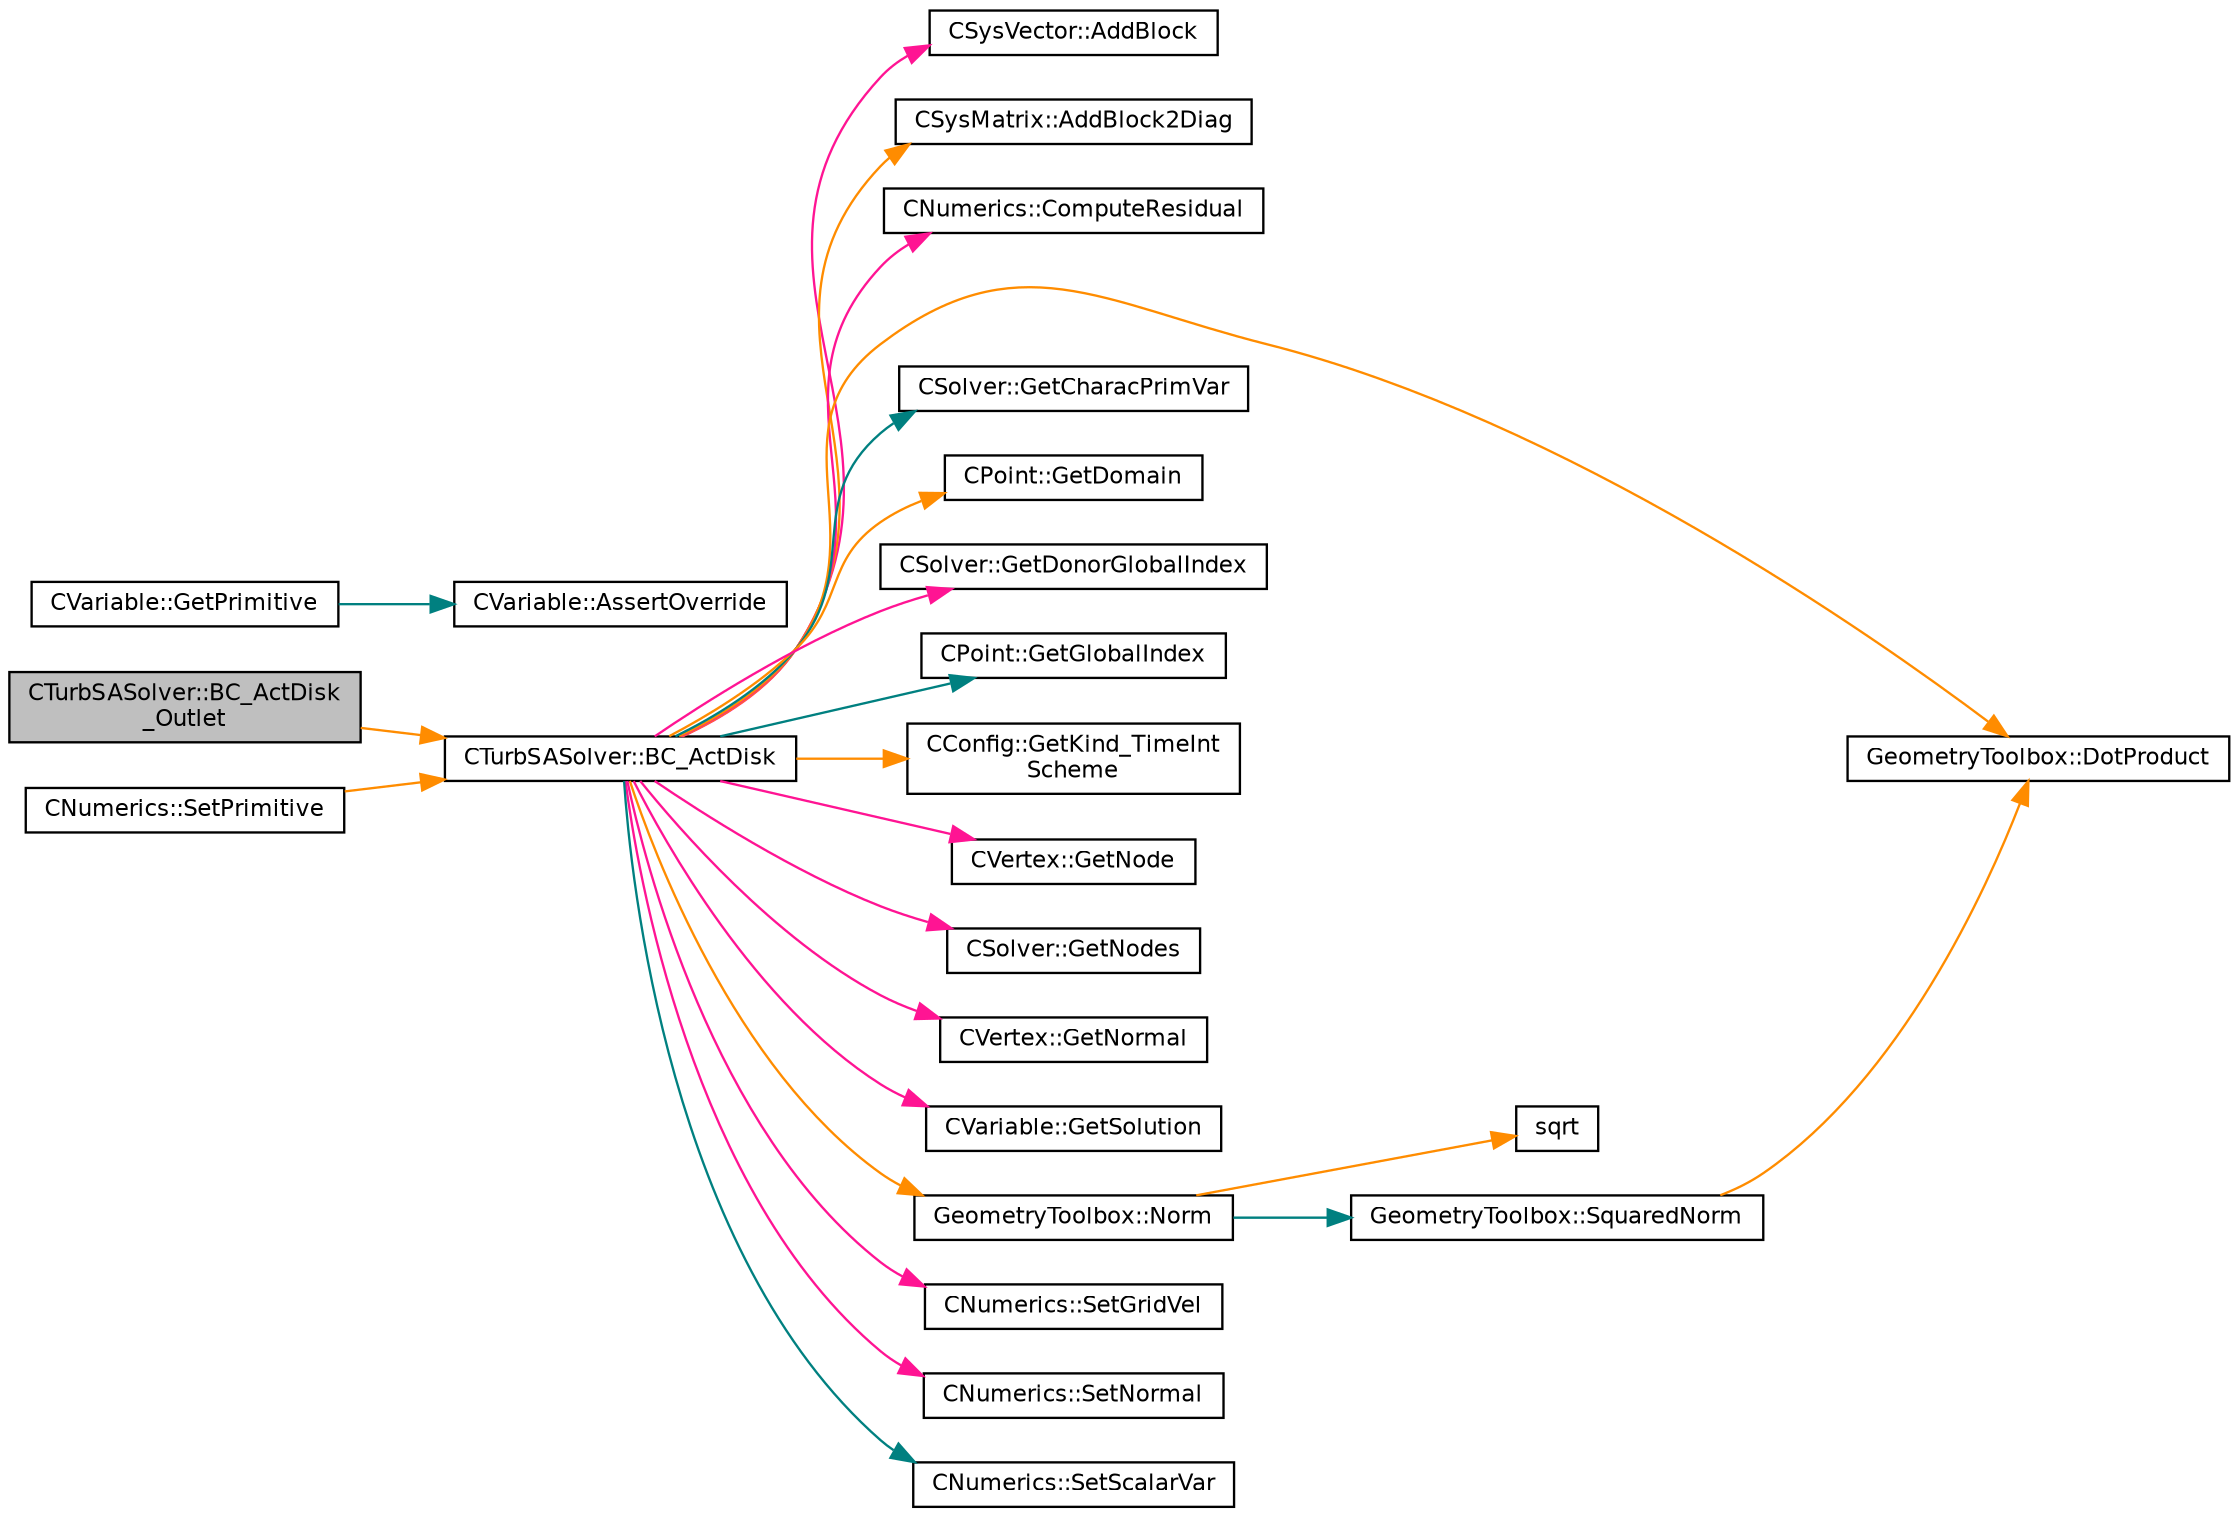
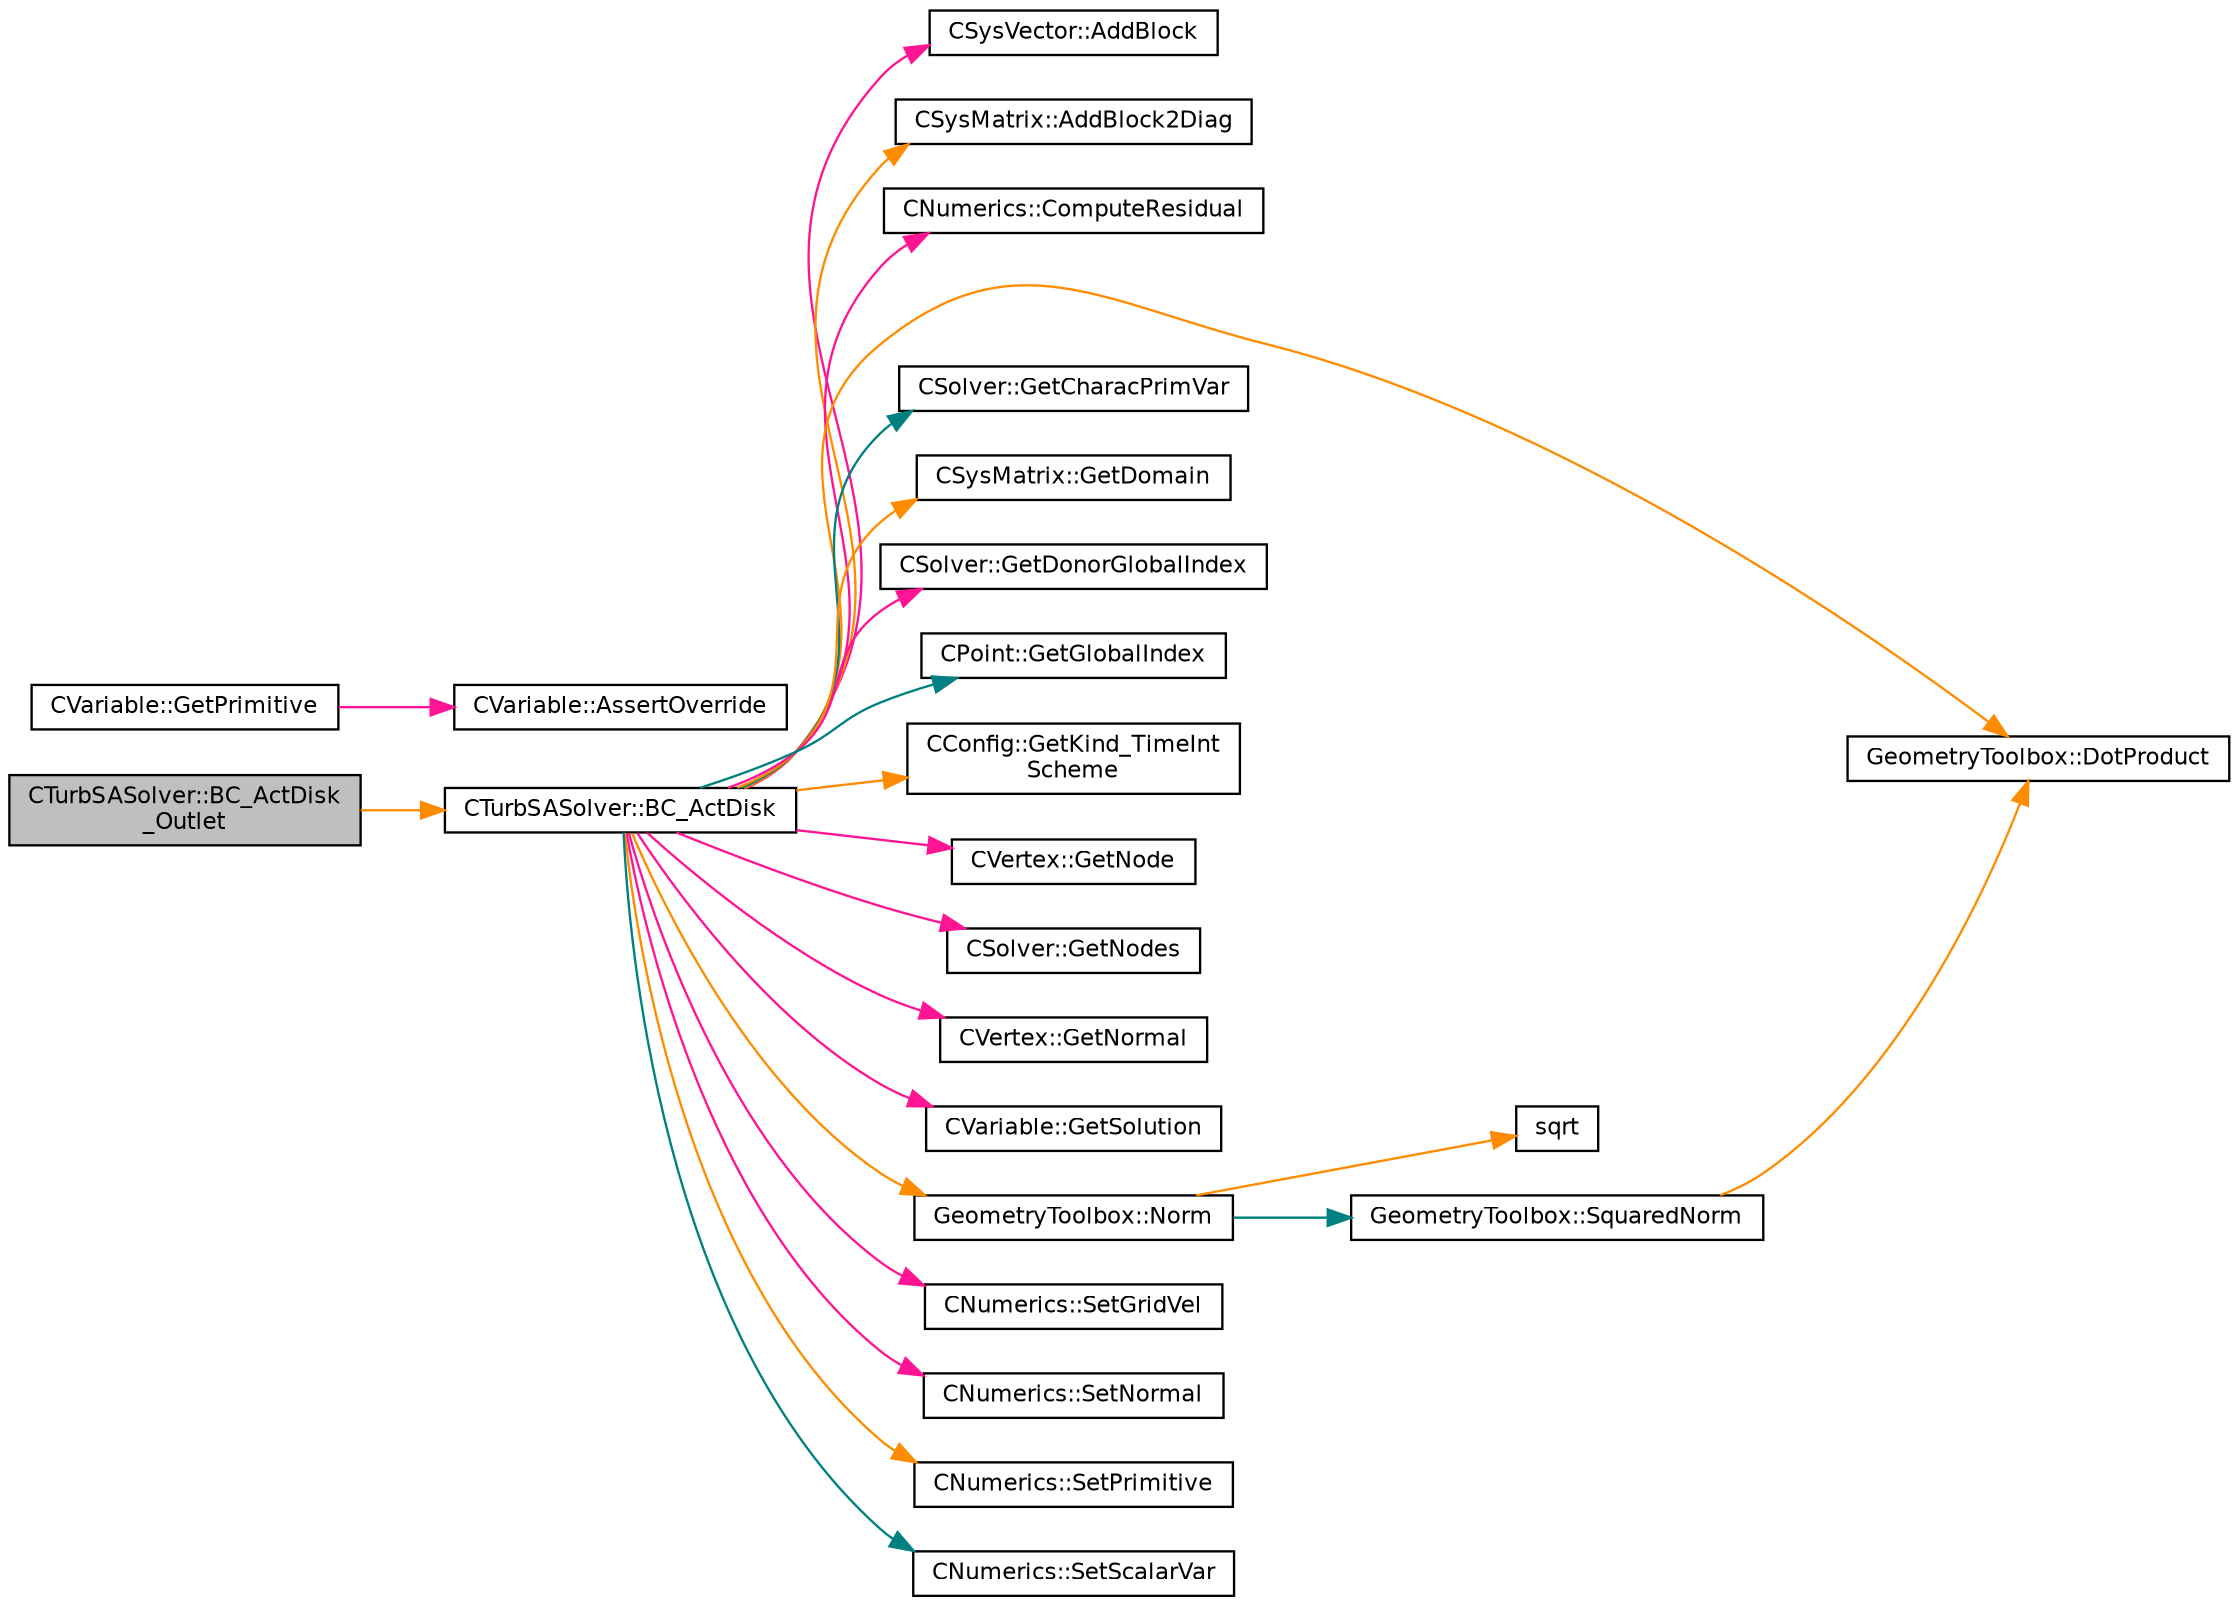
node "CPoint::GetDomain": label "CPoint::GetDomain" -> "CSysMatrix::GetDomain"
edge "CVariable::GetPrimitive" -> "CVariable::AssertOverride": color teal -> deeppink
edge "CNumerics::SetPrimitive" -> "CTurbSASolver::BC_ActDisk": reversed
